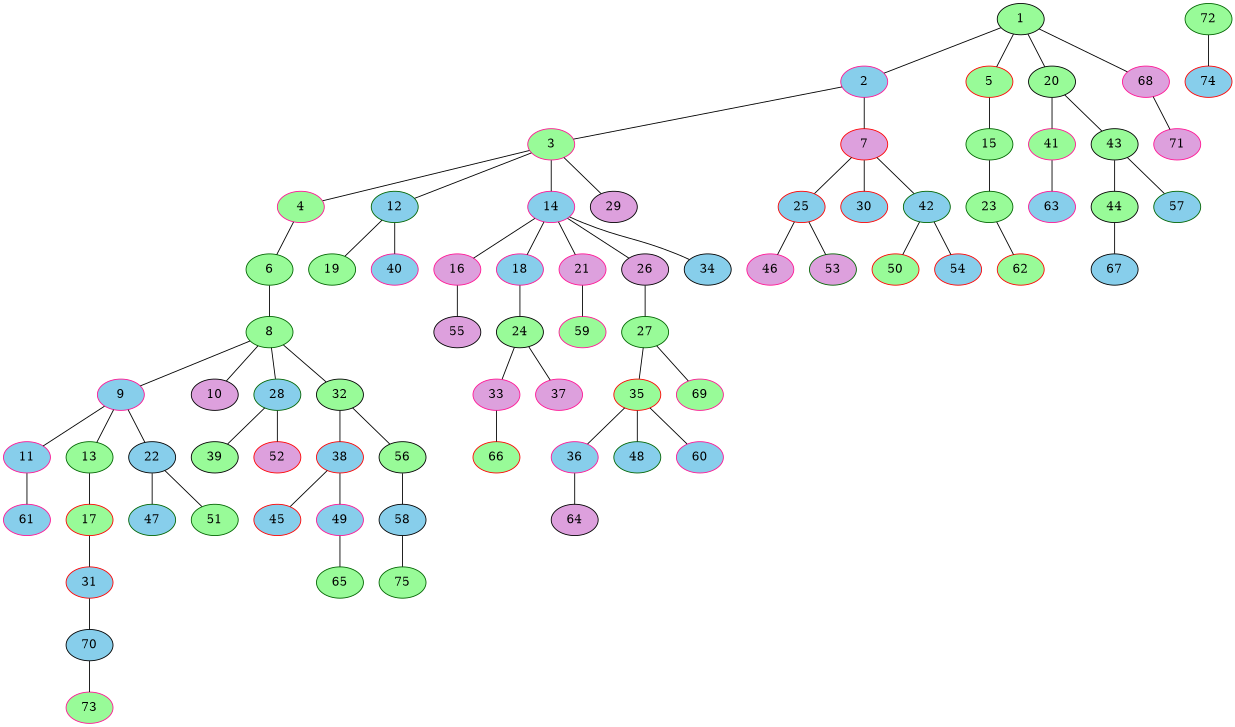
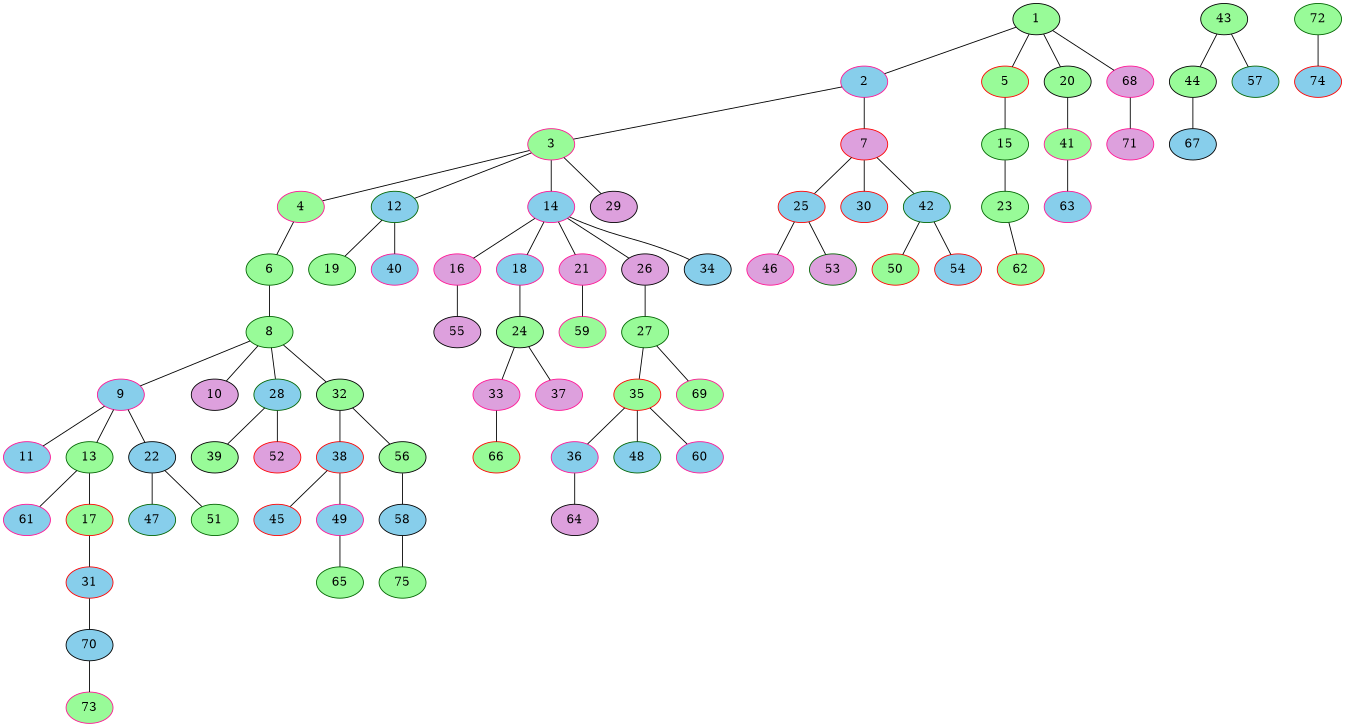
edge "20" -- "43": removed
edge "11" -- "61": now "13" -- "61"
